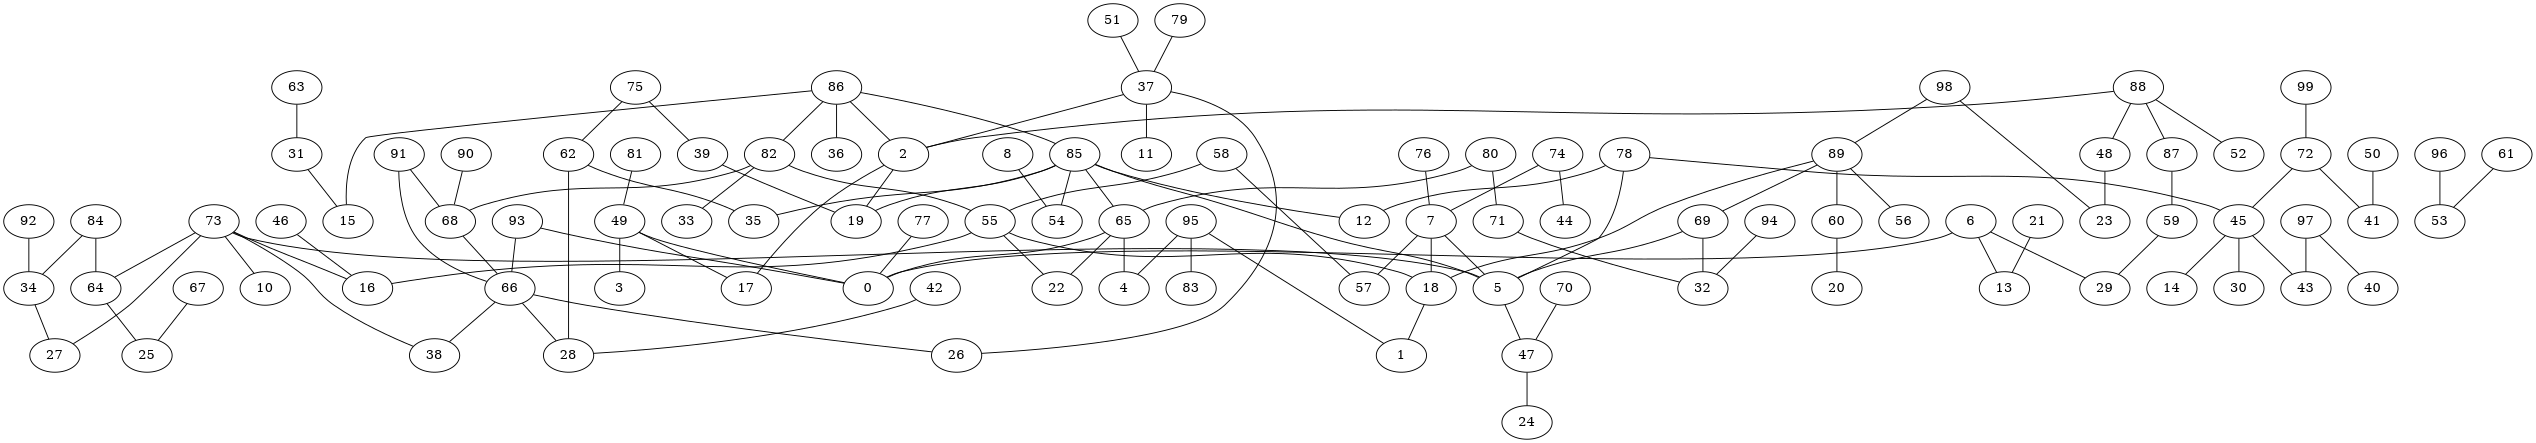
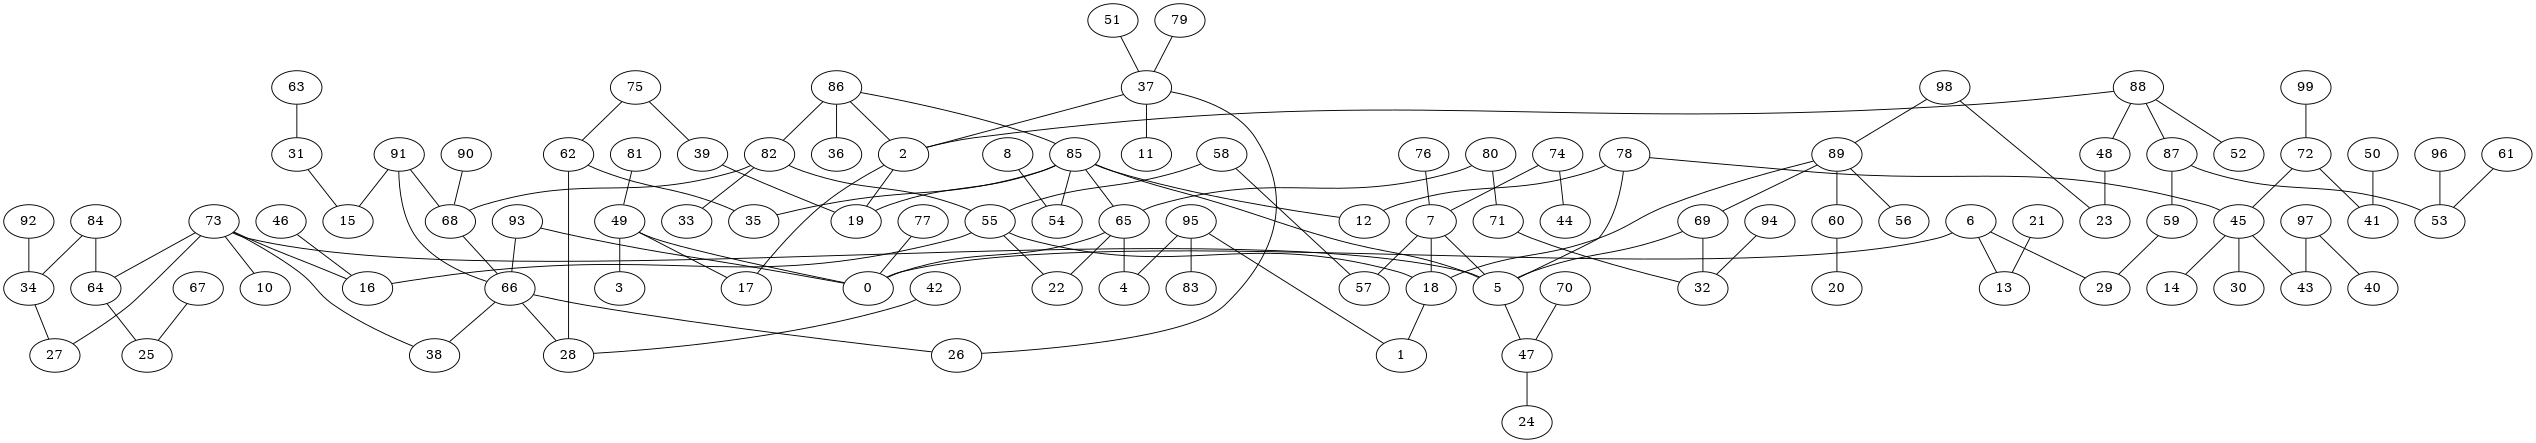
edge "86" -- "15": now "91" -- "15"
edge "87" -- "53": added
